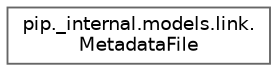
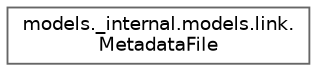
node "pip._internal.models.link. MetadataFile": label "pip._internal.models.link. MetadataFile" -> "models._internal.models.link. MetadataFile"
